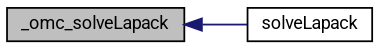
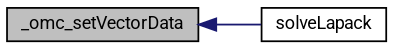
node "_omc_solveLapack": label "_omc_solveLapack" -> "_omc_setVectorData"
